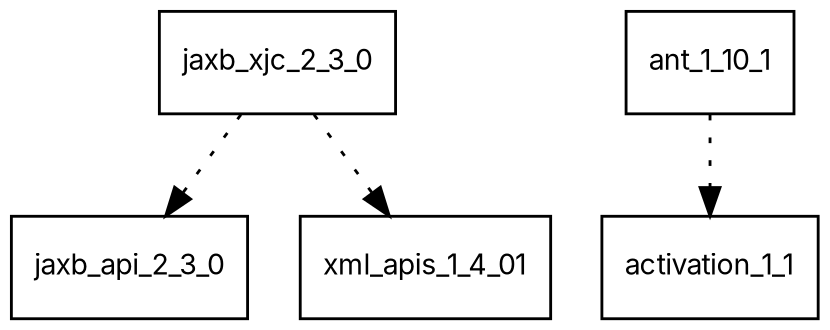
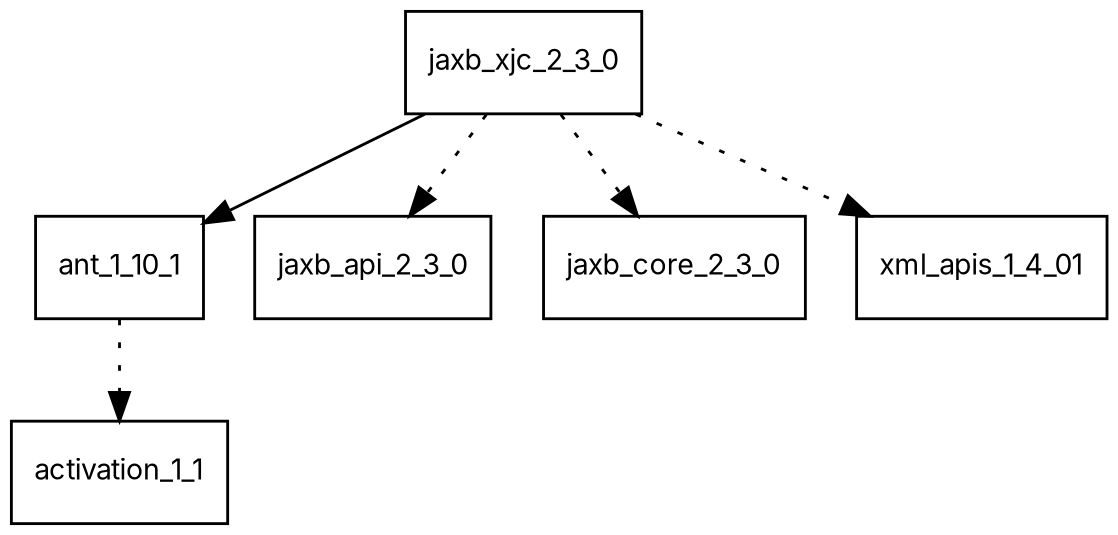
edge "jaxb_xjc_2_3_0" -> "ant_1_10_1": added
node "jaxb_core_2_3_0": added
